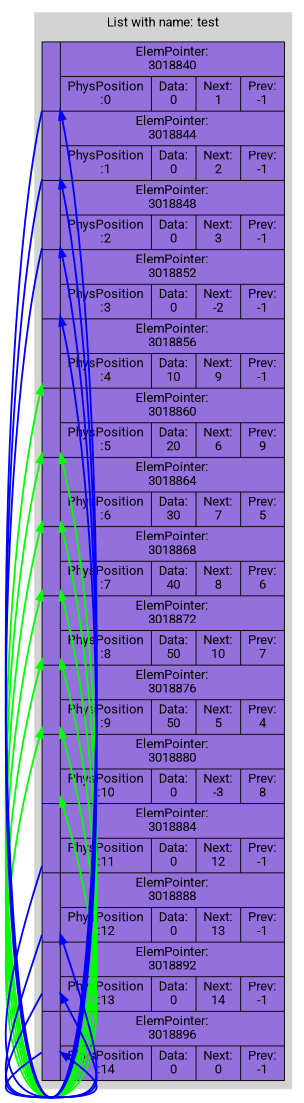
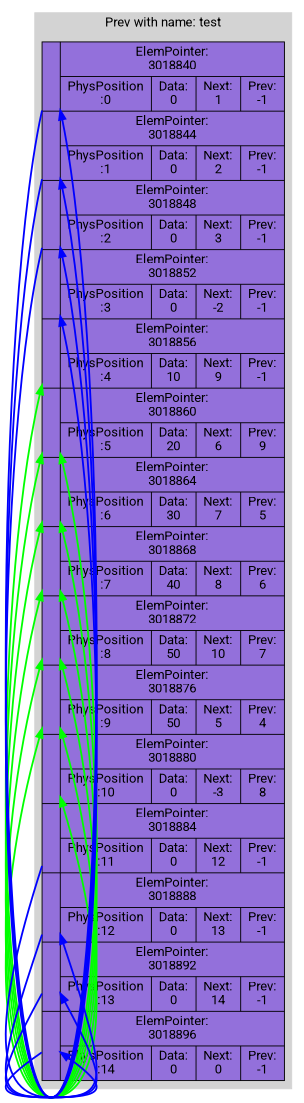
cluster "List with name: test": label "List with name: test" -> "Prev with name: test"
